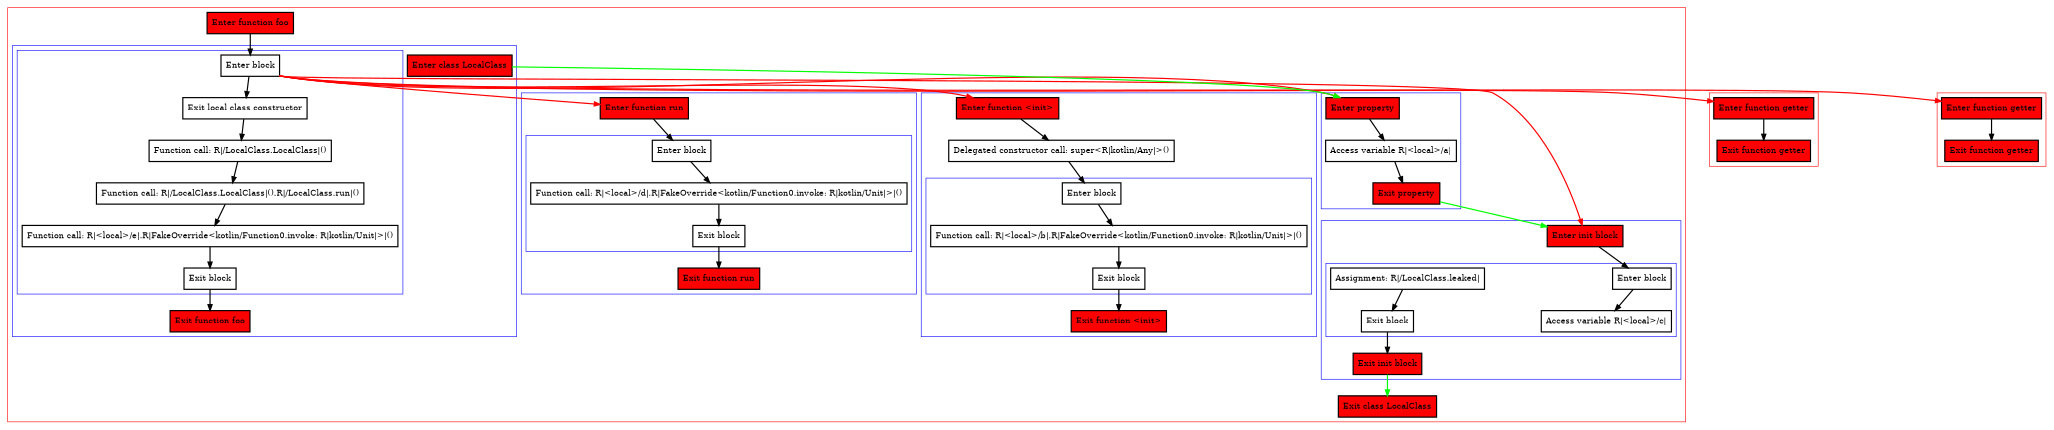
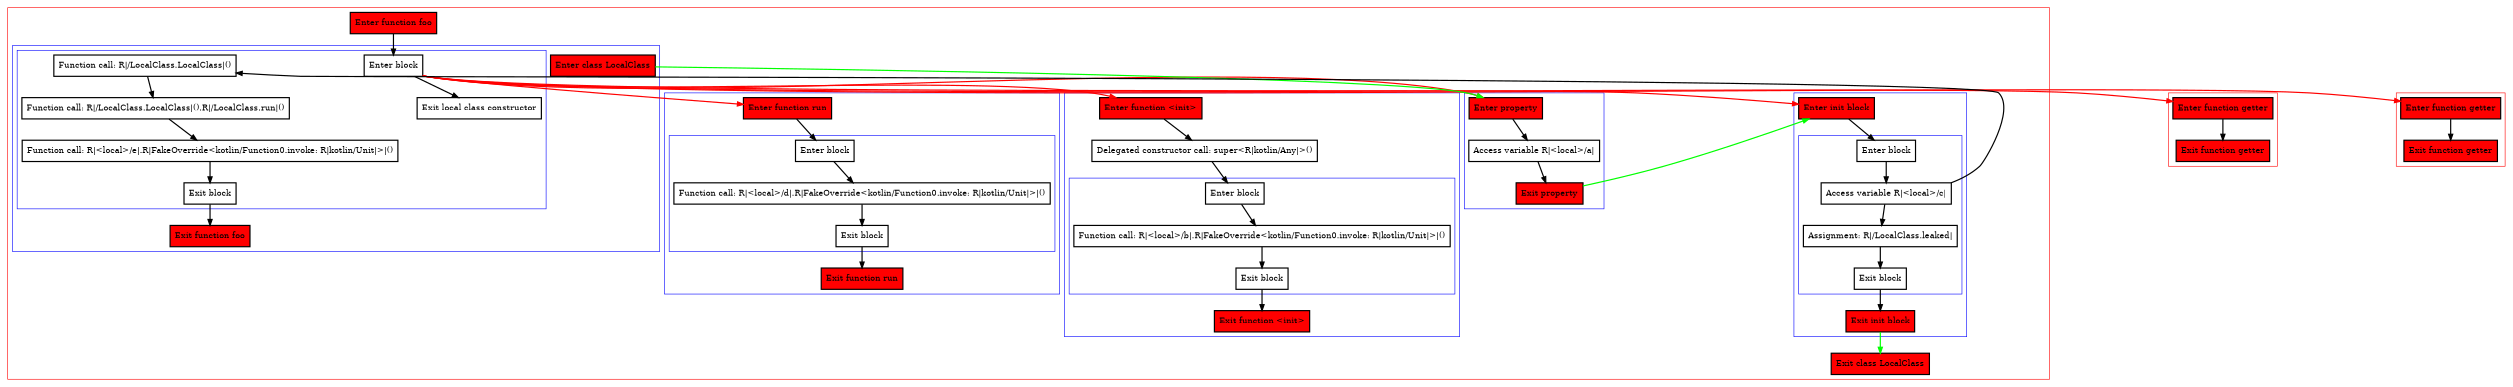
edge "Exit local class constructor" -> "Function call: R|/LocalClass.LocalClass|()": now "Access variable R|<local>/c|" -> "Function call: R|/LocalClass.LocalClass|()"
edge "Access variable R|<local>/c|" -> "Assignment: R|/LocalClass.leaked|": added
